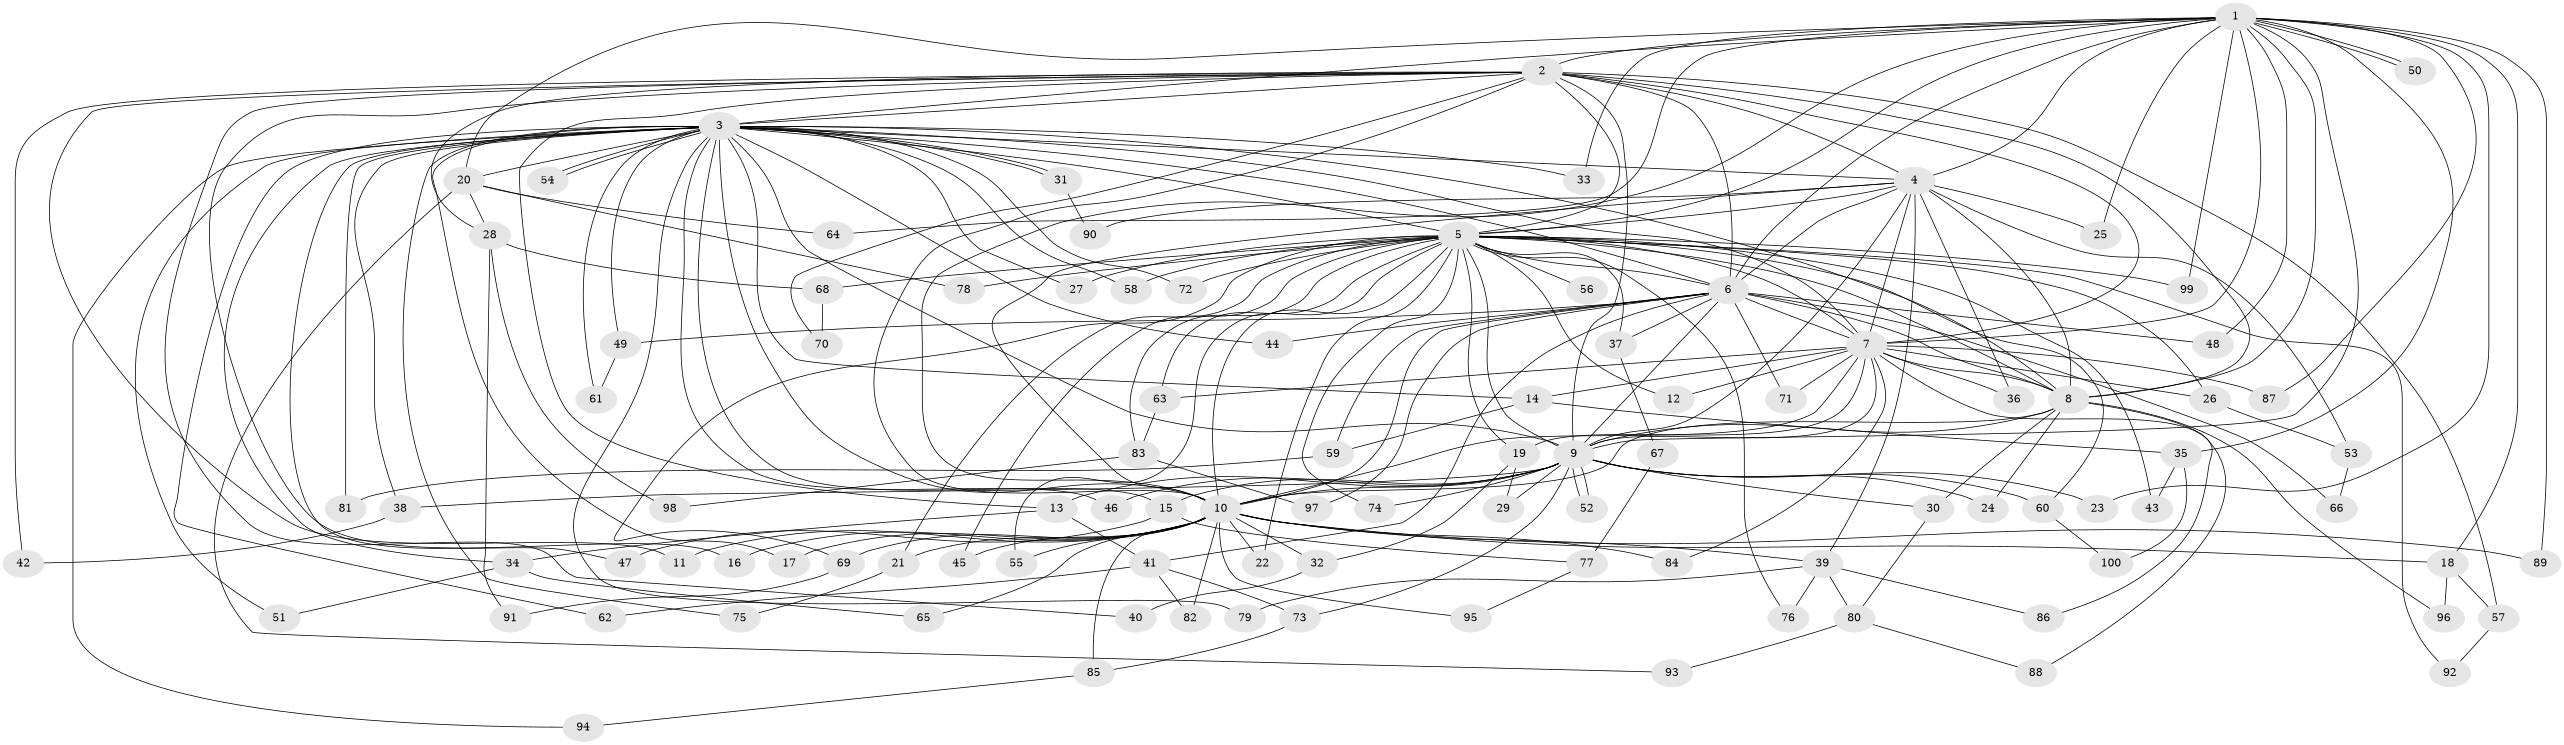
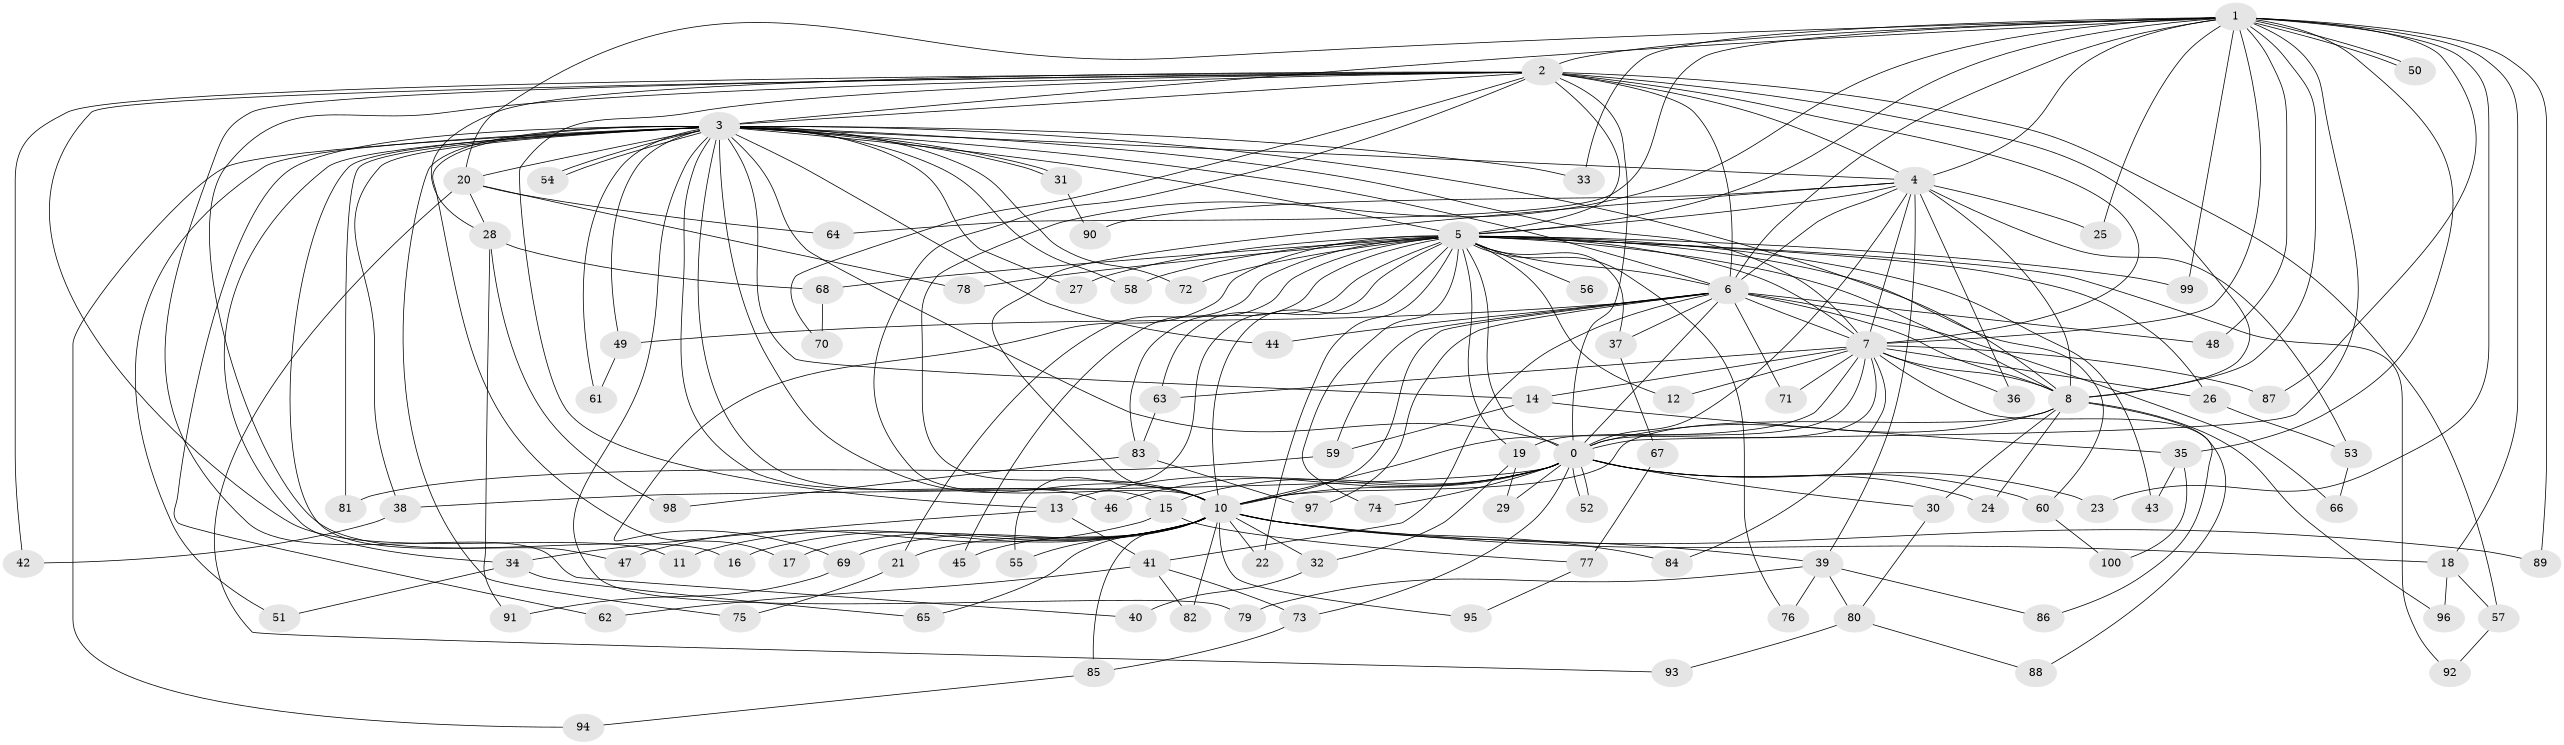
node "9": label "9" -> "0"
